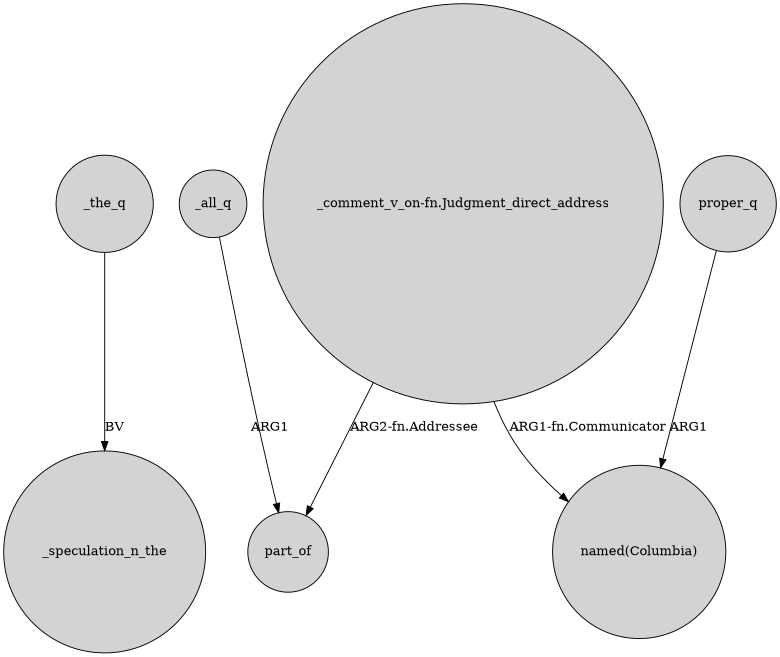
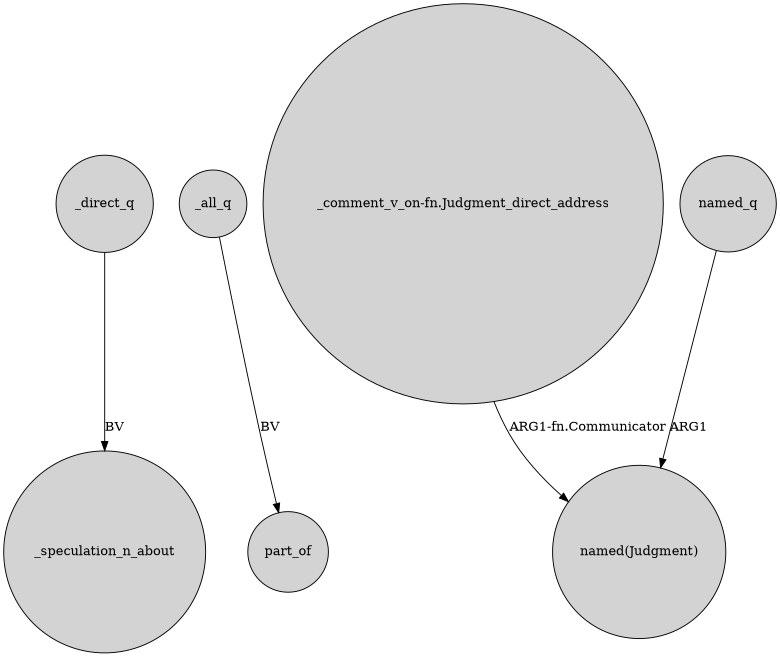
node "_the_q": label "_the_q" -> "_direct_q"
node "proper_q": label "proper_q" -> "named_q"
edge "_all_q" -> "part_of": label "ARG1" -> "BV"
edge "_comment_v_on-fn.Judgment_direct_address" -> "part_of": removed, label "ARG2-fn.Addressee"
node "_speculation_n_the": label "_speculation_n_the" -> "_speculation_n_about"
node "named(Columbia)": label "named(Columbia)" -> "named(Judgment)"
